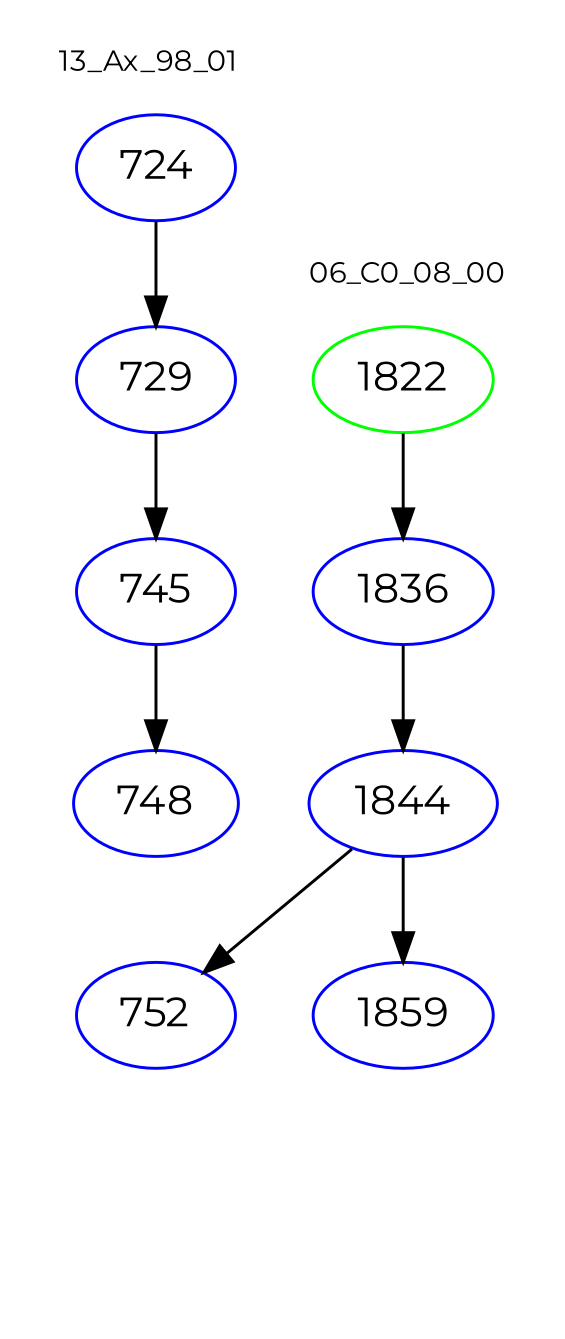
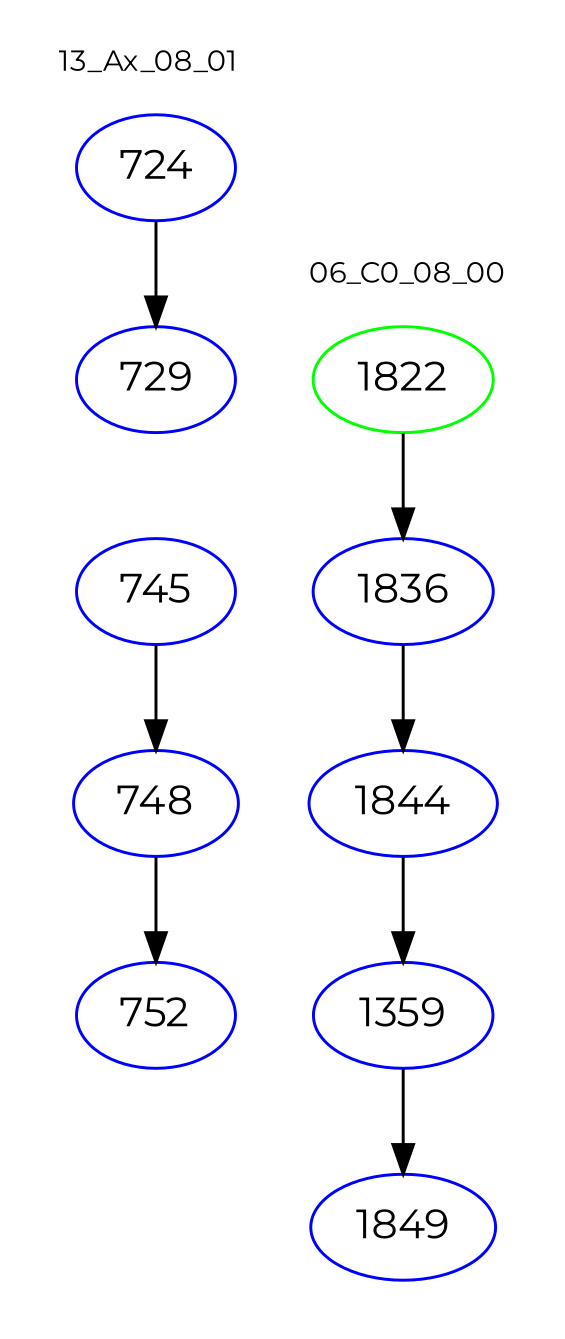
cluster "13_Ax_98_01": label "13_Ax_98_01" -> "13_Ax_08_01"
edge "729" -> "745": removed
edge "1844" -> "752": now "748" -> "752"
node "1859": label "1859" -> "1359"
node "1849": added
